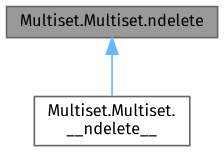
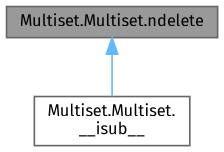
node "Multiset.Multiset. __ndelete__": label "Multiset.Multiset. __ndelete__" -> "Multiset.Multiset. __isub__"
